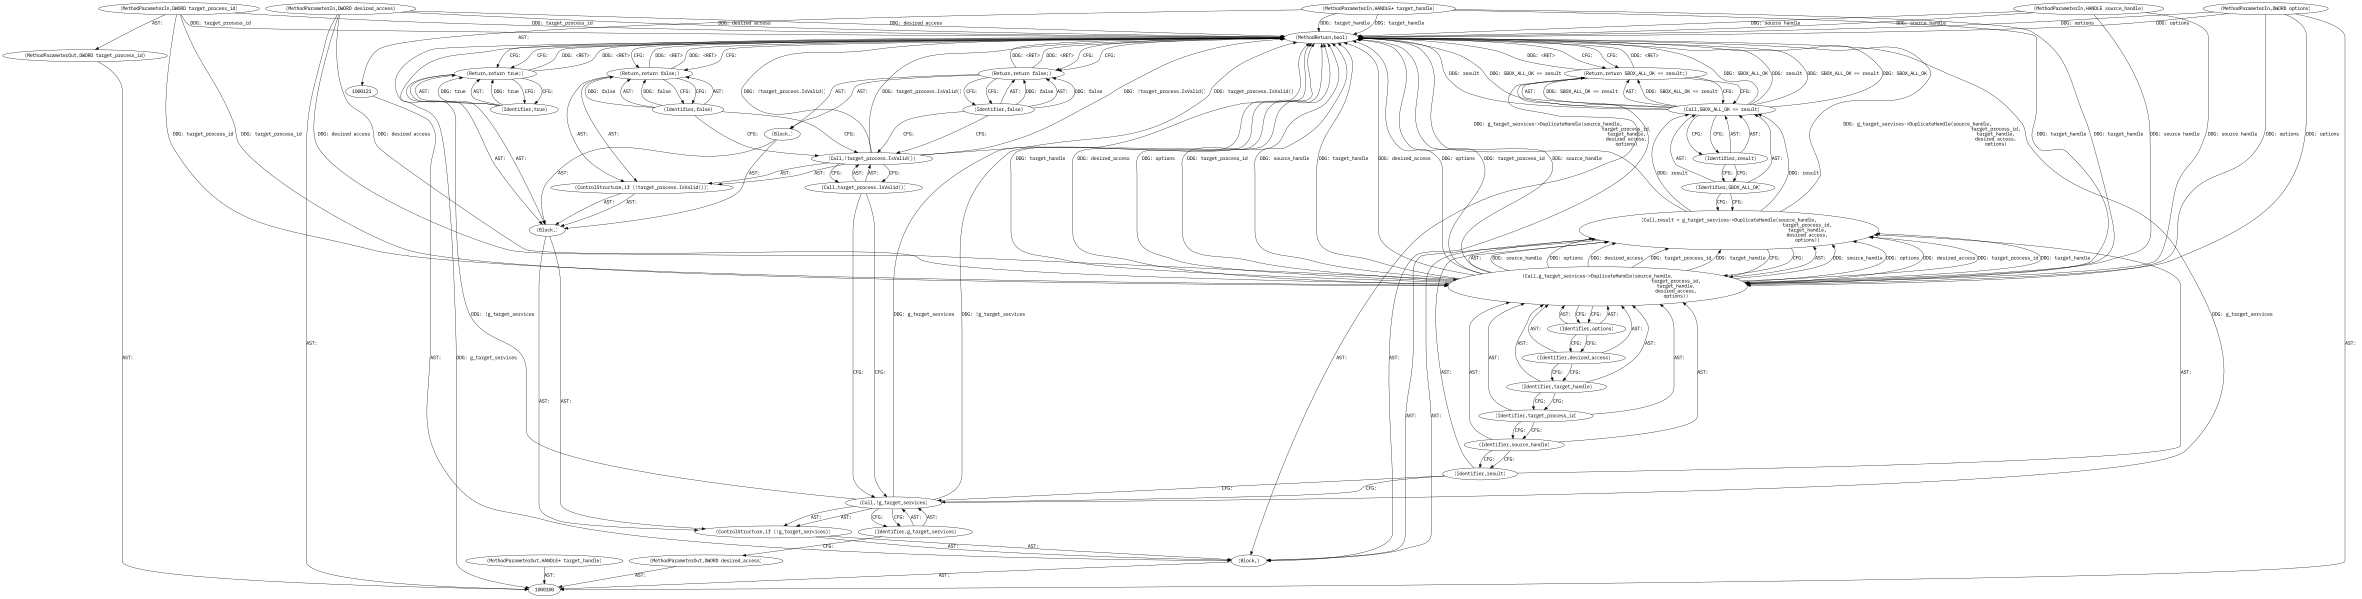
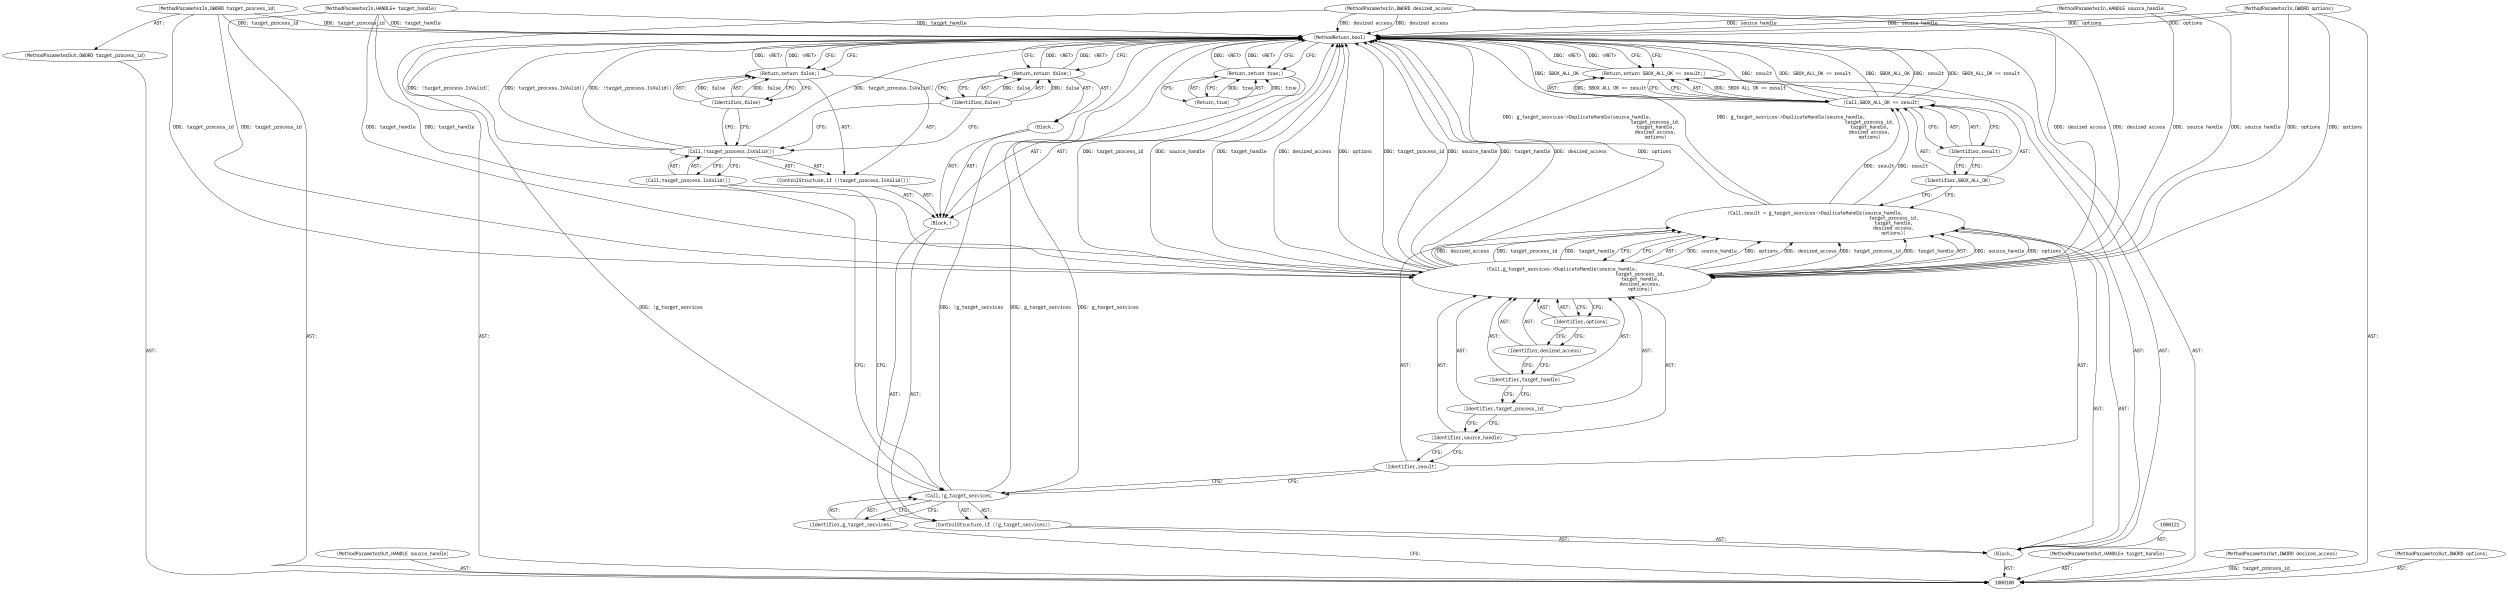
edge "(MethodParameterIn,HANDLE* target_handle)" -> "1000121": now "(MethodParameterIn,HANDLE* target_handle)" -> "1000100"
node "(Identifier,true)": label "(Identifier,true)" -> "(Return,true)"
edge "(MethodReturn,bool)" -> "1000100": label "DDG: g_target_services" -> "AST: "
edge "(Identifier,g_target_services)" -> "(MethodParameterOut,DWORD desired_access)": now "(Identifier,g_target_services)" -> "1000100"
node "(MethodParameterOut,HANDLE source_handle)": added
node "(MethodParameterOut,DWORD options)": added
edge "(MethodParameterOut,DWORD desired_access)" -> "1000100": label "AST: " -> "DDG: target_process_id"
